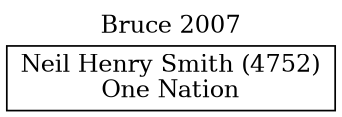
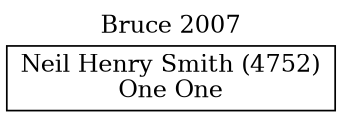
node "Neil Henry Smith (4752) One Nation": label "Neil Henry Smith (4752) One Nation" -> "Neil Henry Smith (4752) One One"
